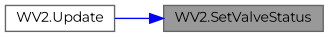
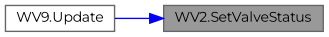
node "WV2.Update": label "WV2.Update" -> "WV9.Update"
